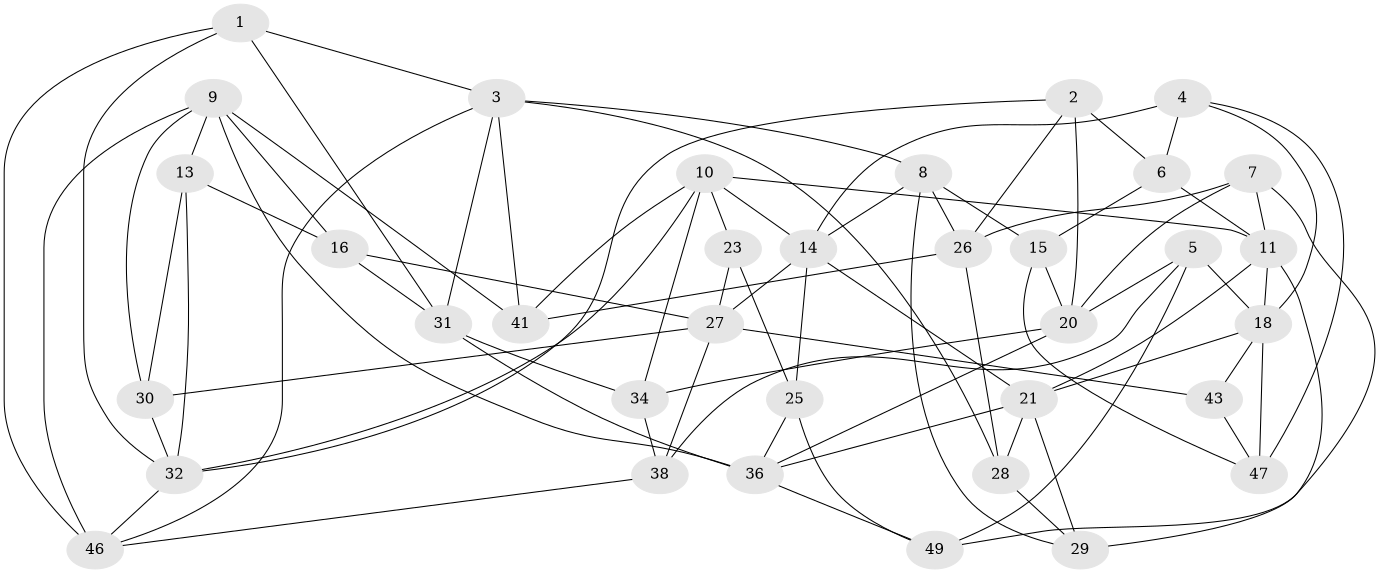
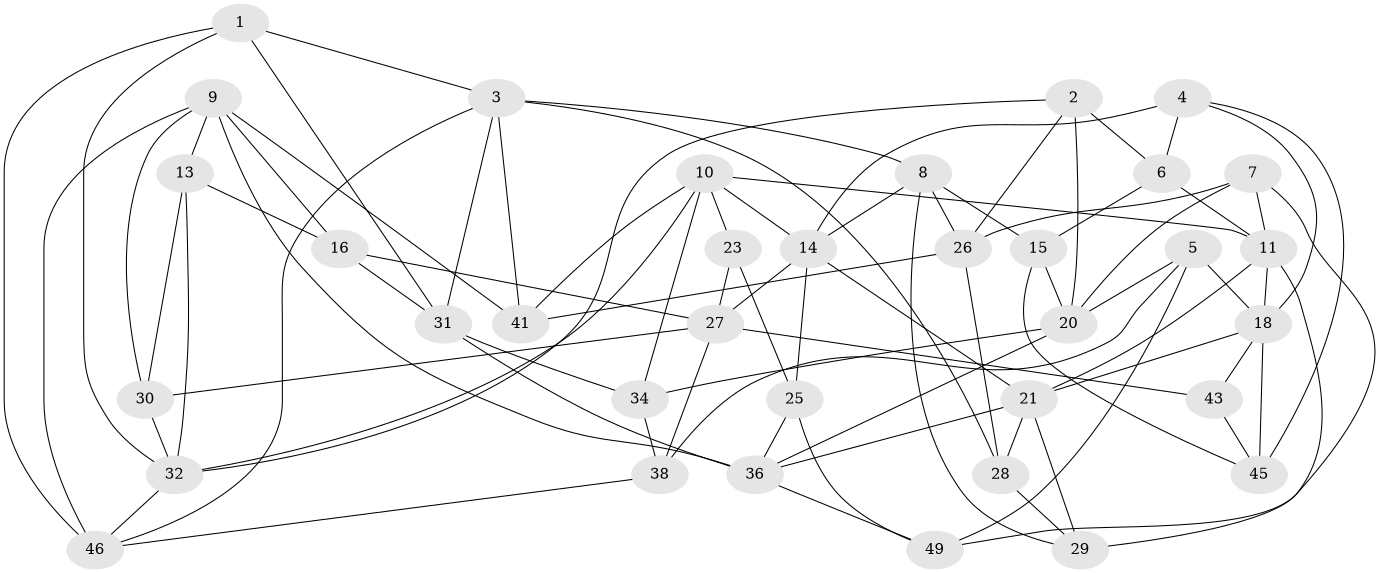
node "47": label "47" -> "45"
